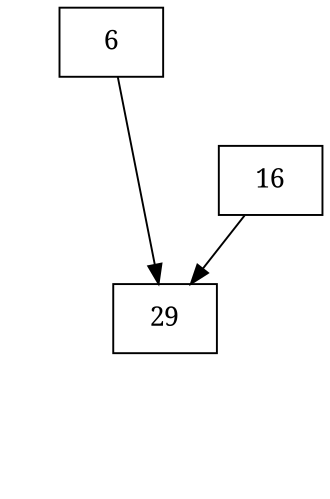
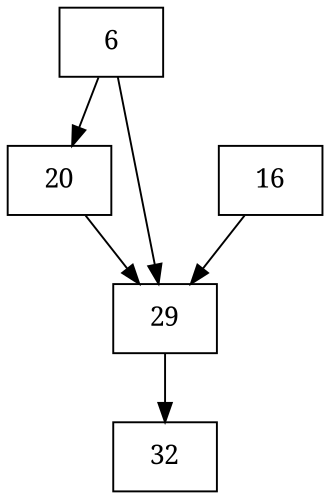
node "20": added
node "32": added
